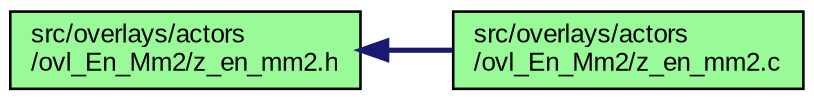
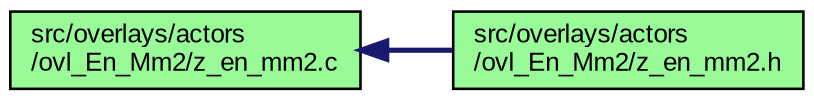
edge "src/overlays/actors /ovl_En_Mm2/z_en_mm2.c" -> "src/overlays/actors /ovl_En_Mm2/z_en_mm2.h": reversed
